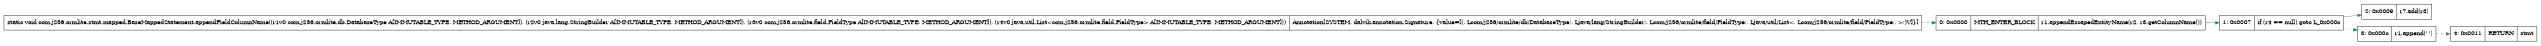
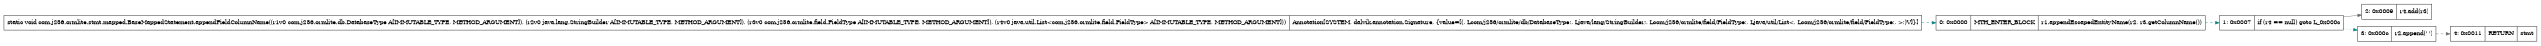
node "2: 0x0009": text "r7.add(r3)" -> "r4.add(r3)"
edge "0: 0x0000" -> "1: 0x0007": style solid -> dashed
node "3: 0x000c": text "r1.append(' ')" -> "r2.append(' ')"
